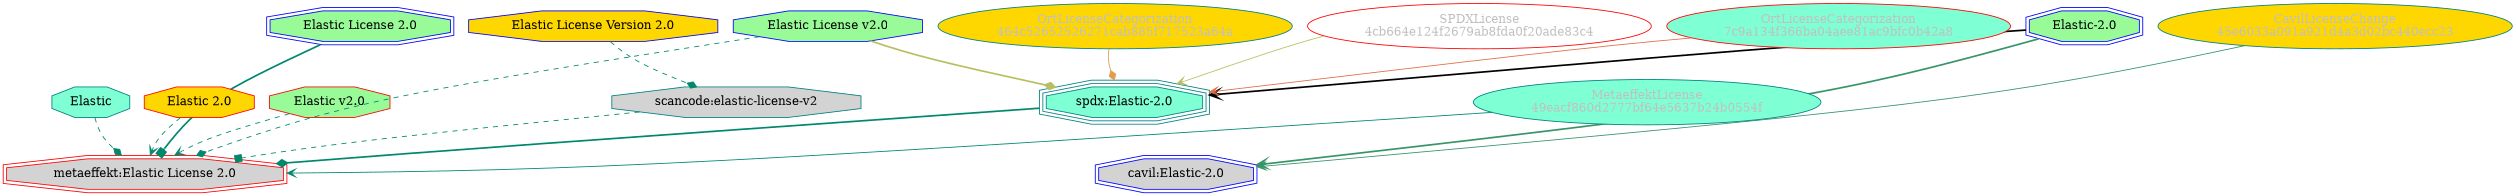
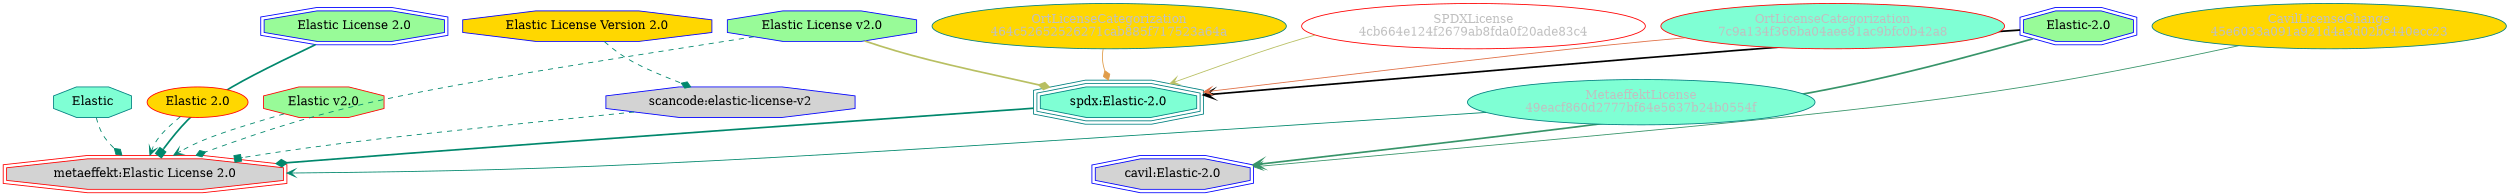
node "Elastic 2.0": shape octagon -> ellipse
node "scancode:elastic-license-v2": color teal -> blue
